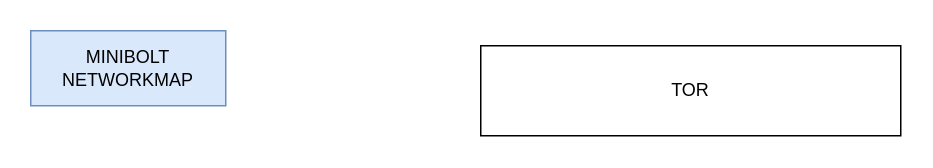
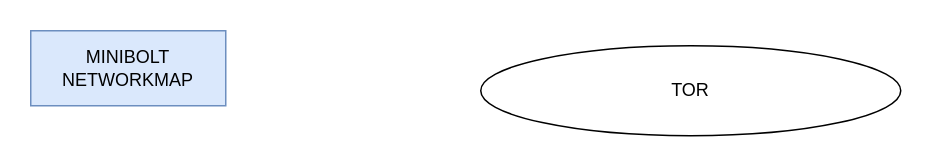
node "TOR": shape rectangle -> ellipse
